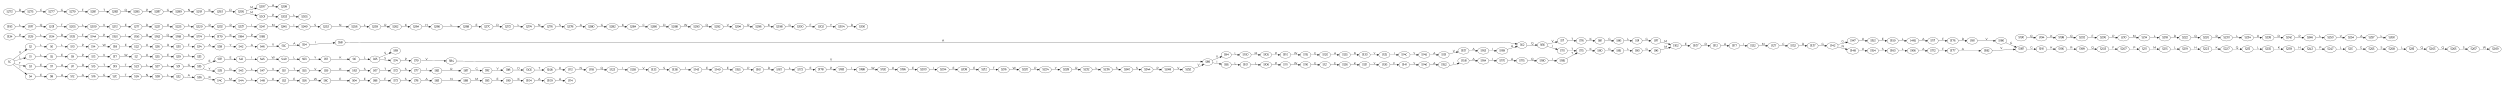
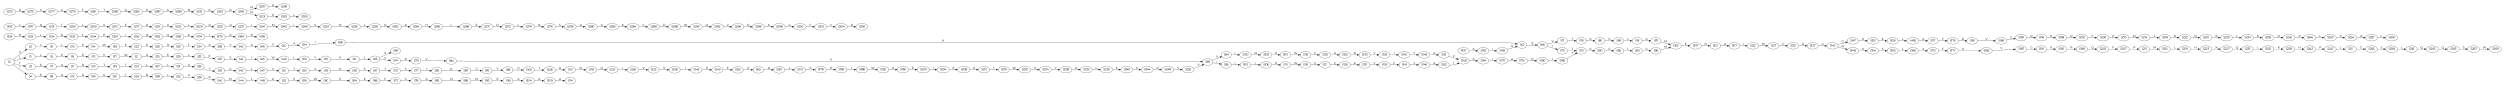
edge "S186" -> "S187": now "S186" -> "S190"
edge "S151" -> "S157": now "S151" -> "S158"
edge "S35" -> "S37": now "S33" -> "S37"
